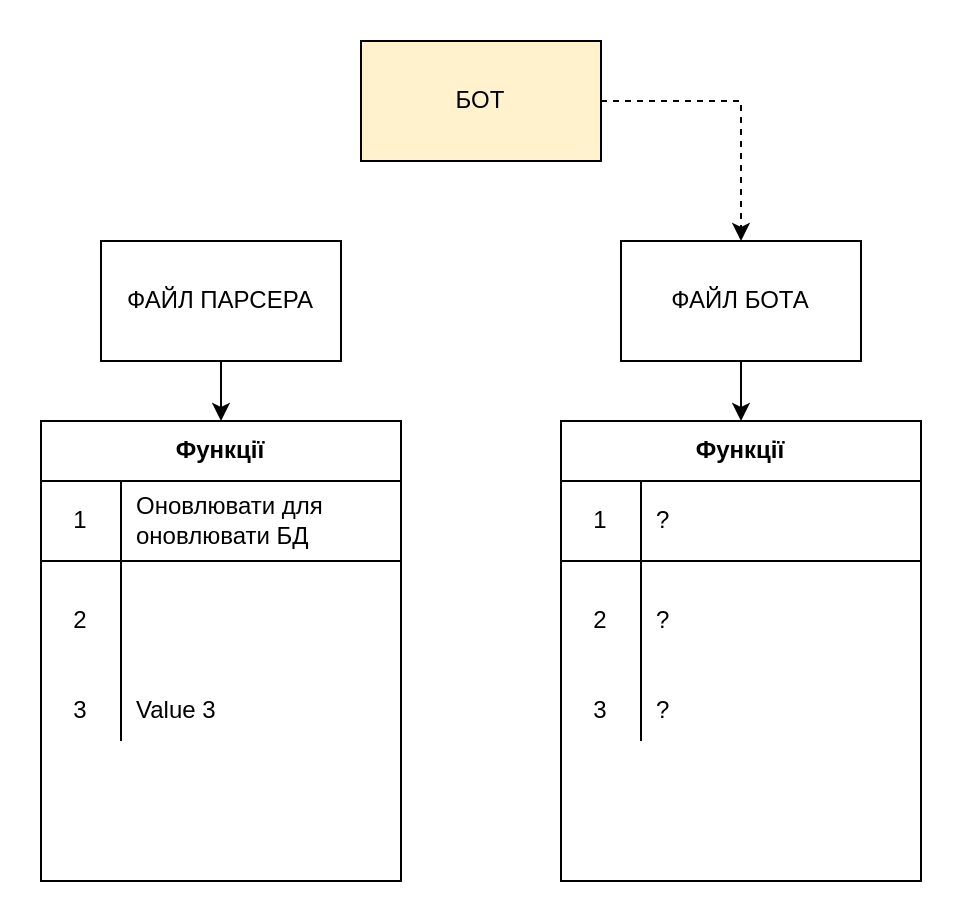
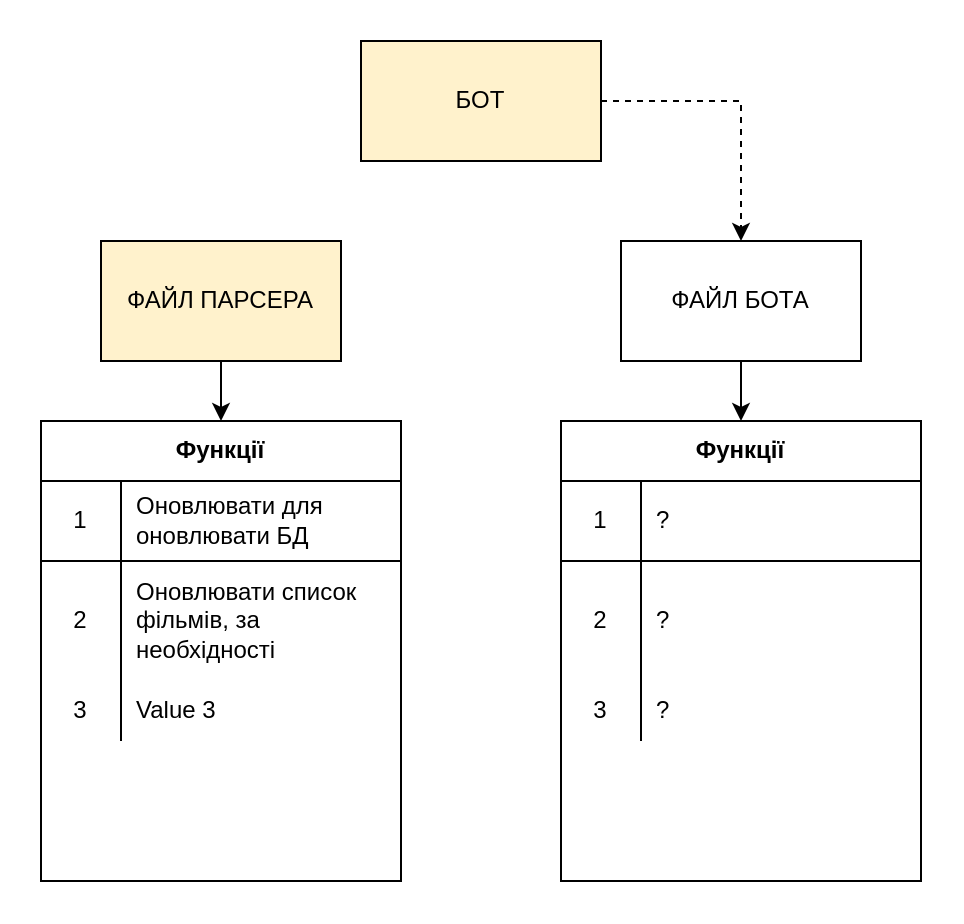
node "ФАЙЛ ПАРСЕРА": fillcolor #ffffff -> #fff2cc
node "Оновлювати список фільмів, за необхідності": added
